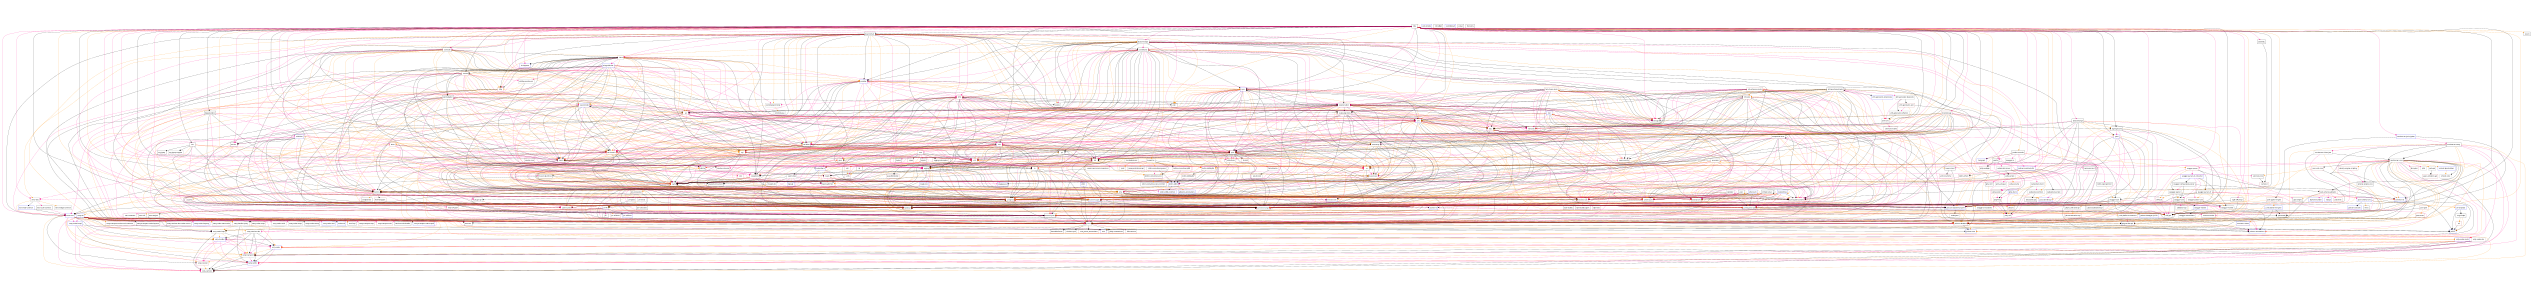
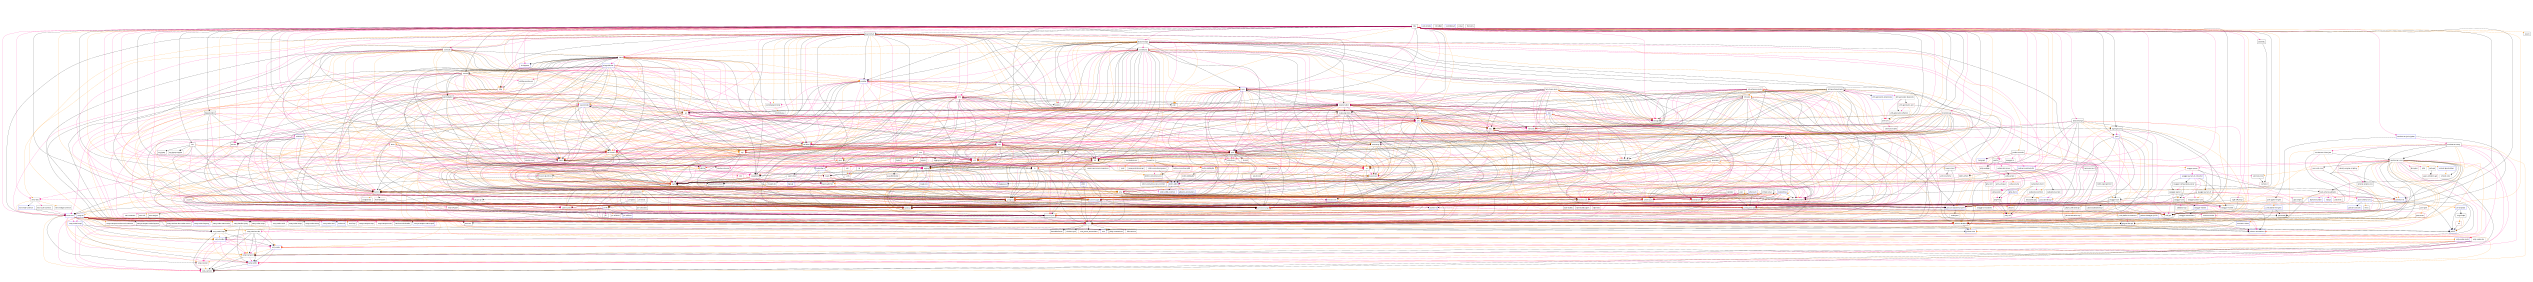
node "slf4j-ext": removed
